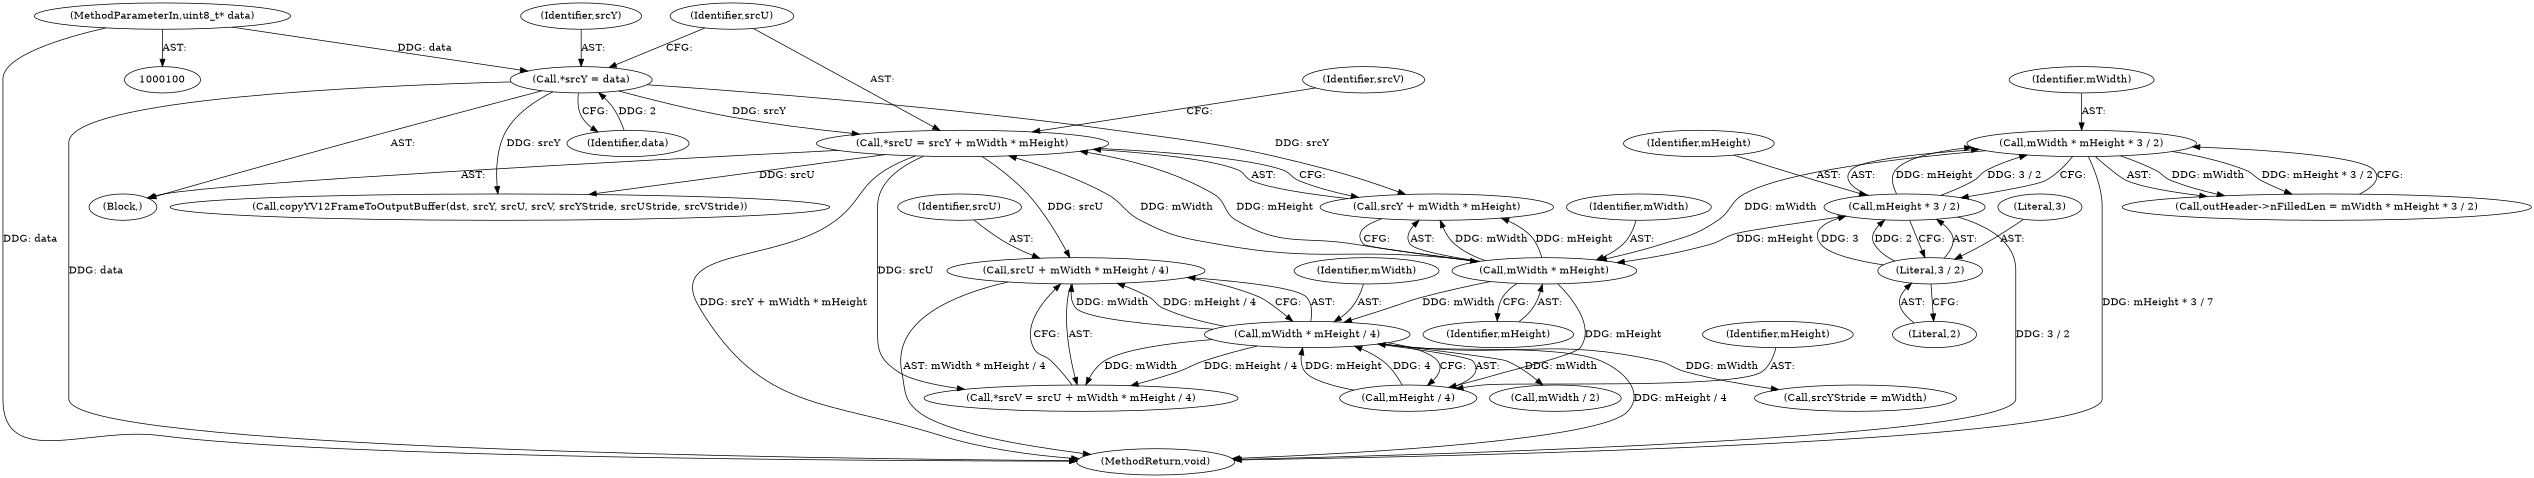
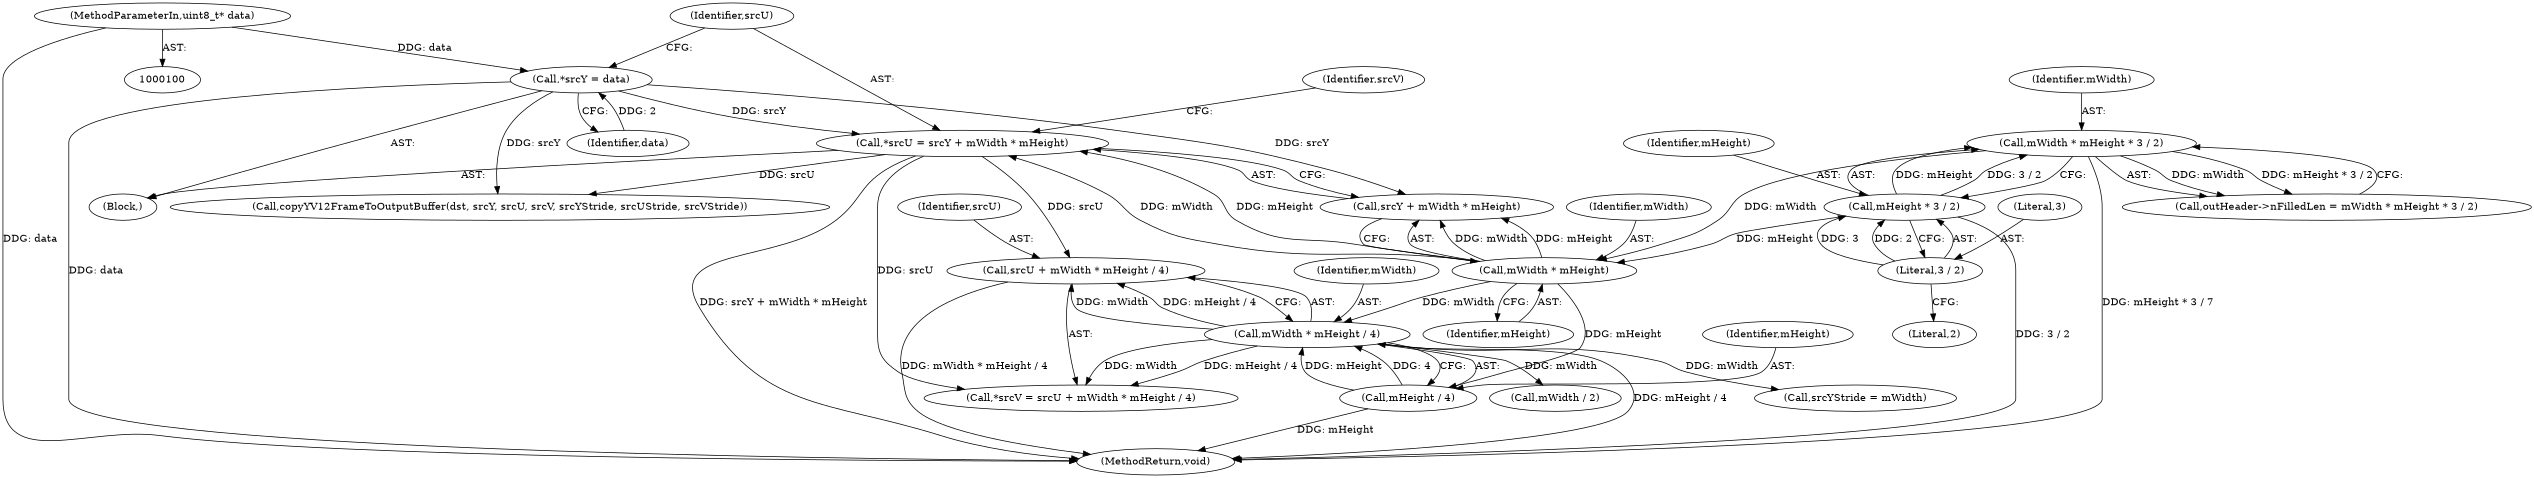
node "(Identifier,srcY)": removed
edge "(Literal,2)" -> "(Literal,3 / 2)": removed, label "AST:"
edge "(Call,*srcV = srcU + mWidth * mHeight / 4)" -> "(Call,srcU + mWidth * mHeight / 4)": removed, label "CFG:"
edge "(Call,srcU + mWidth * mHeight / 4)" -> "(MethodReturn,void)": label "AST: mWidth * mHeight / 4" -> "DDG: mWidth * mHeight / 4"
edge "(Call,mHeight / 4)" -> "(MethodReturn,void)": added, label "DDG: mHeight"
